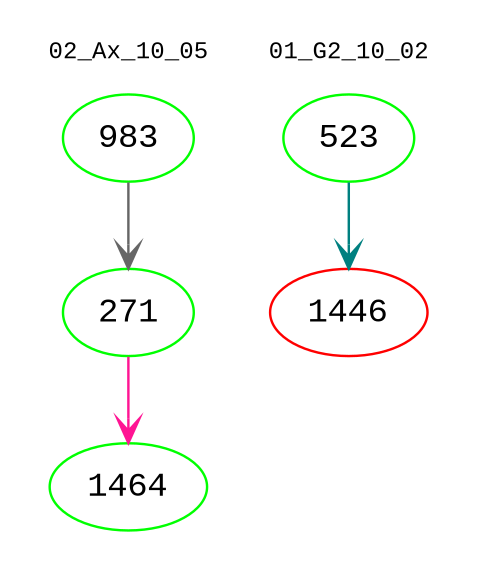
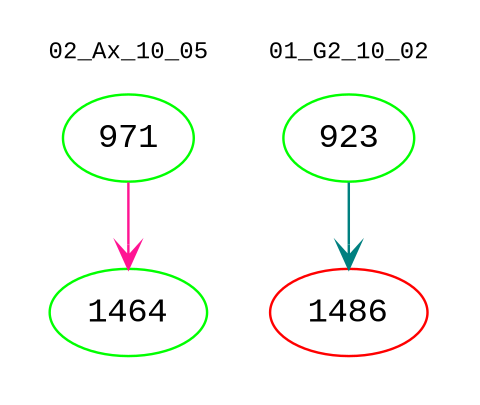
node "983": removed
node "523": label "523" -> "923"
node "271": label "271" -> "971"
node "1446": label "1446" -> "1486"
